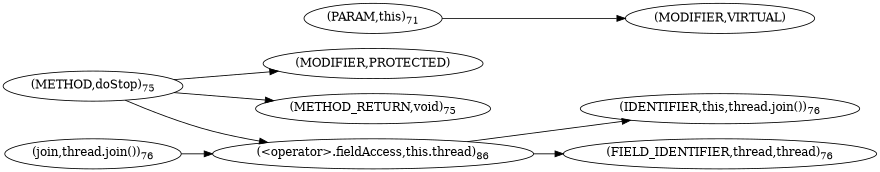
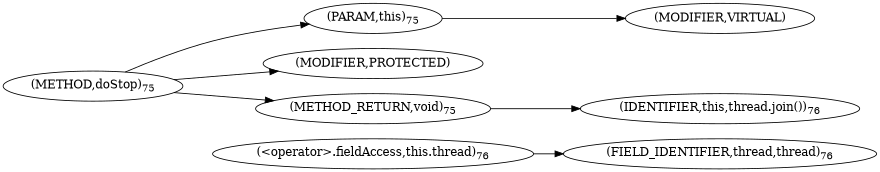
node "(PARAM,this)": text "71" -> "75"
edge "(METHOD,doStop)" -> "(<operator>.fieldAccess,this.thread)": now "(METHOD,doStop)" -> "(PARAM,this)"
edge "(<operator>.fieldAccess,this.thread)" -> "(IDENTIFIER,this,thread.join())": now "(METHOD_RETURN,void)" -> "(IDENTIFIER,this,thread.join())"
node "(<operator>.fieldAccess,this.thread)": text "86" -> "76"
node "(join,thread.join())": removed
